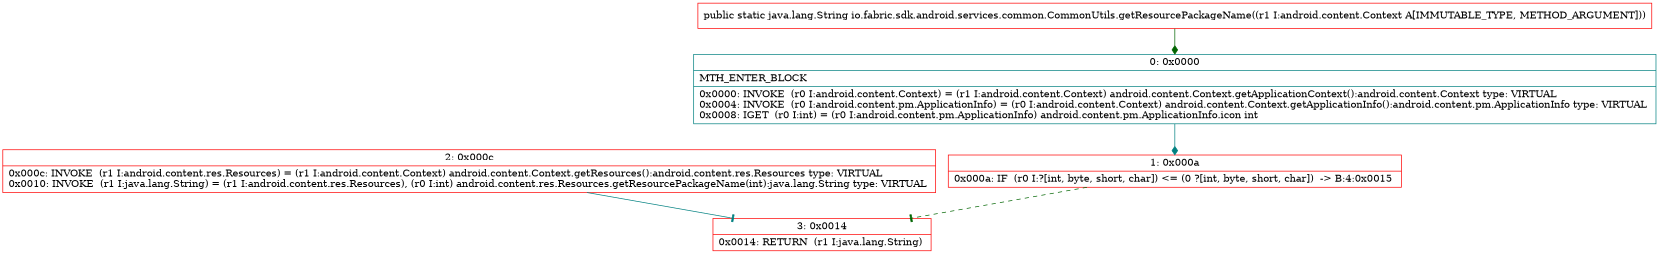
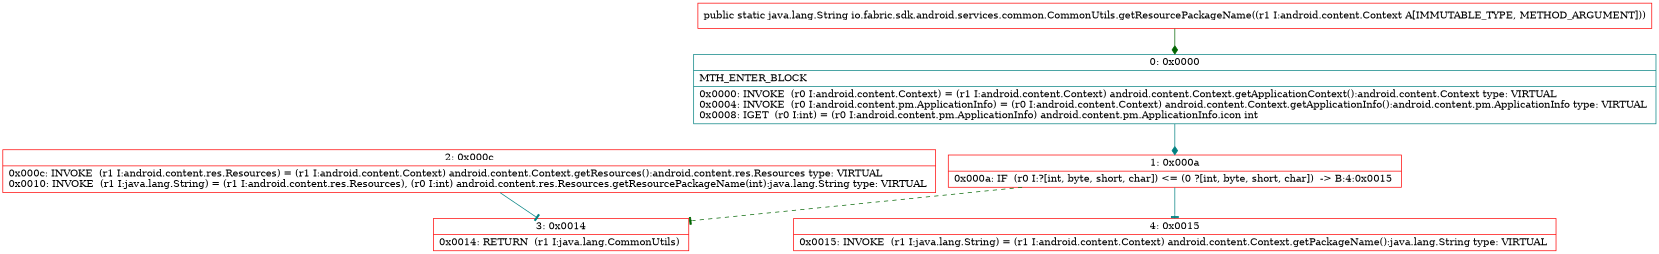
node "4: 0x0015": added
node "3: 0x0014": text "0x0014: RETURN  (r1 I:java.lang.String)" -> "0x0014: RETURN  (r1 I:java.lang.CommonUtils)"
